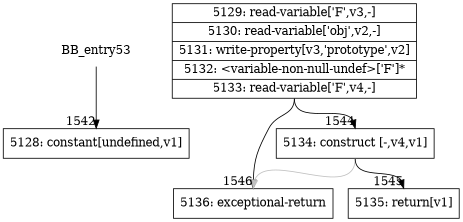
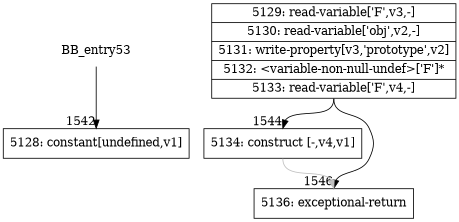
node "5135: return[v1]": removed
